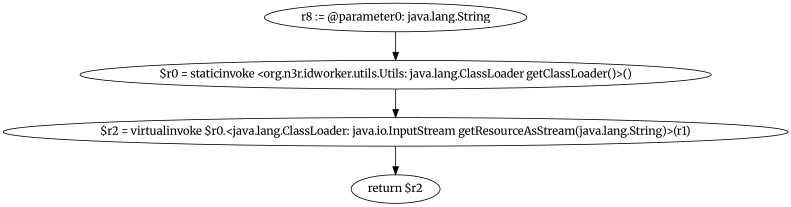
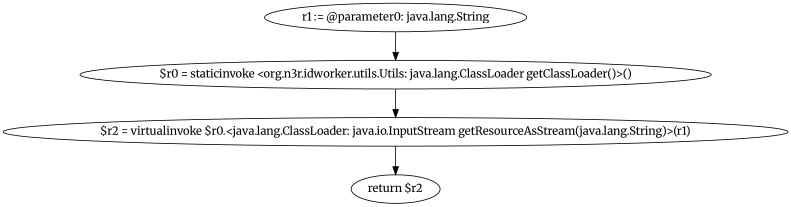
node "r8 := @parameter0: java.lang.String": label "r8 := @parameter0: java.lang.String" -> "r1 := @parameter0: java.lang.String"
